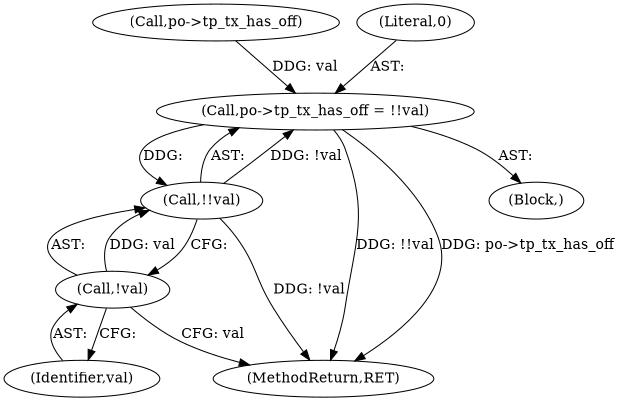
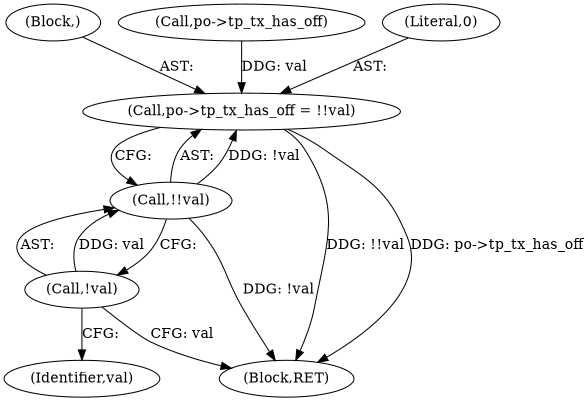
edge "(Call,po->tp_tx_has_off = !!val)" -> "(Block,)": reversed
edge "(Call,po->tp_tx_has_off = !!val)" -> "(Call,!!val)": label "DDG: " -> "CFG: "
edge "(Identifier,val)" -> "(Call,!val)": removed, label "AST:"
node "(MethodReturn,RET)": label "(MethodReturn,RET)" -> "(Block,RET)"
